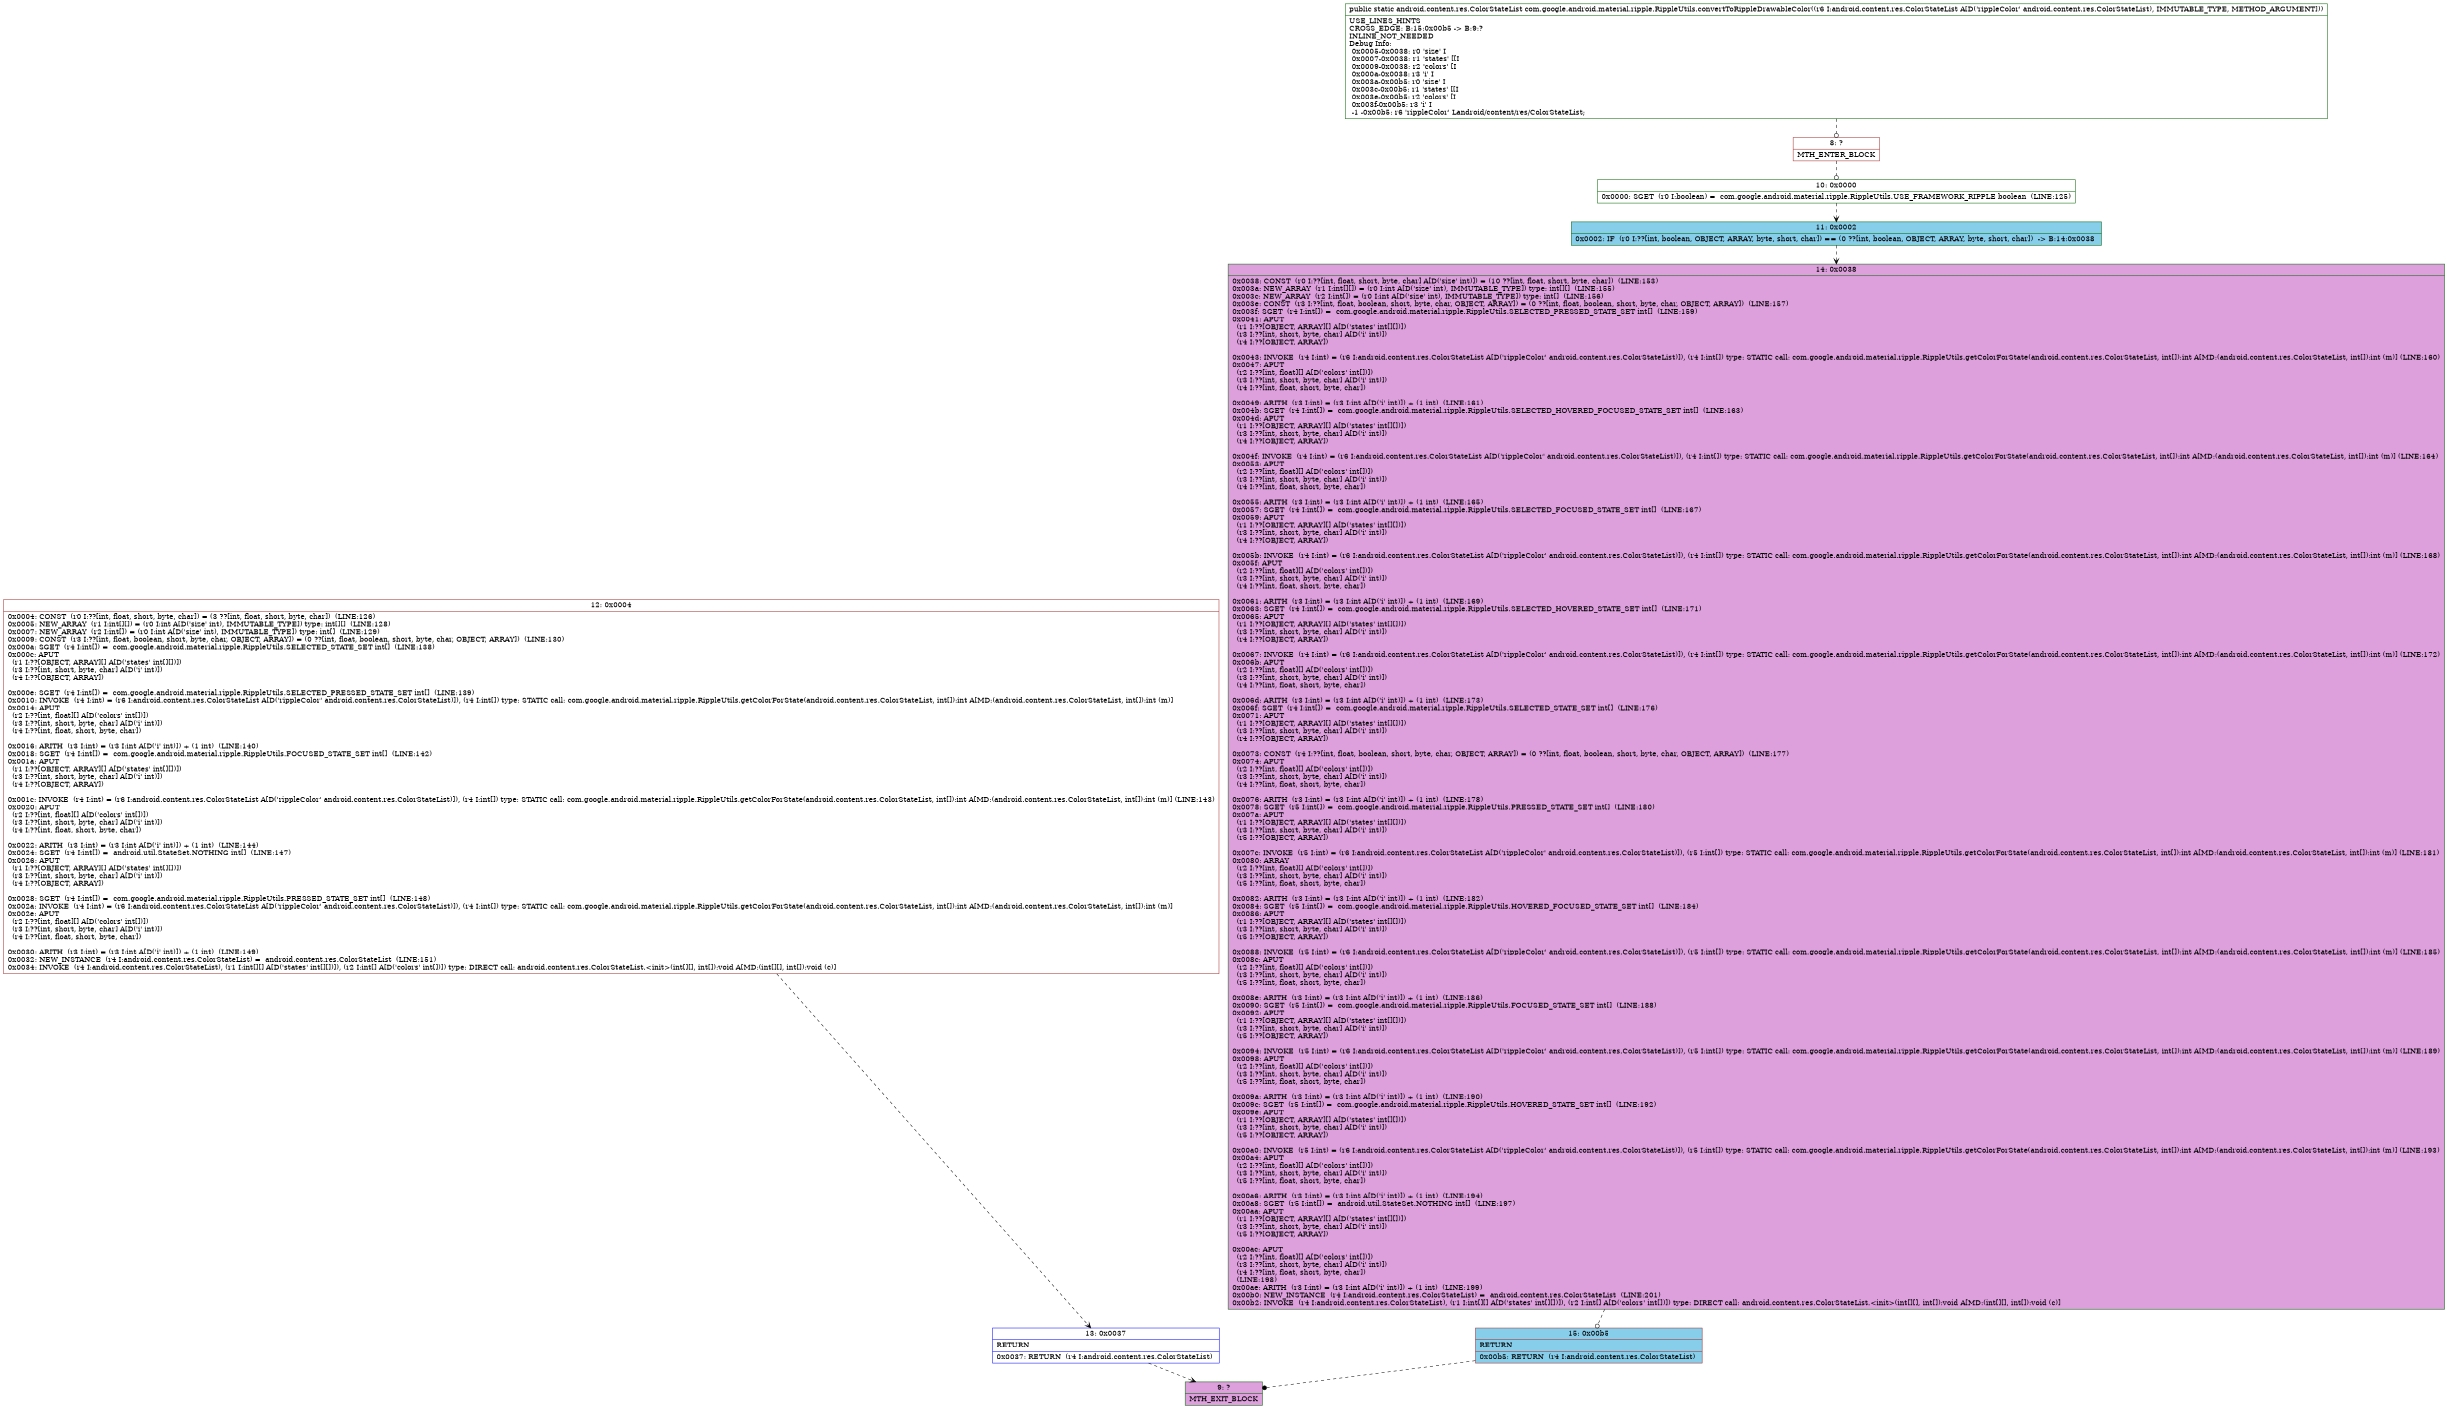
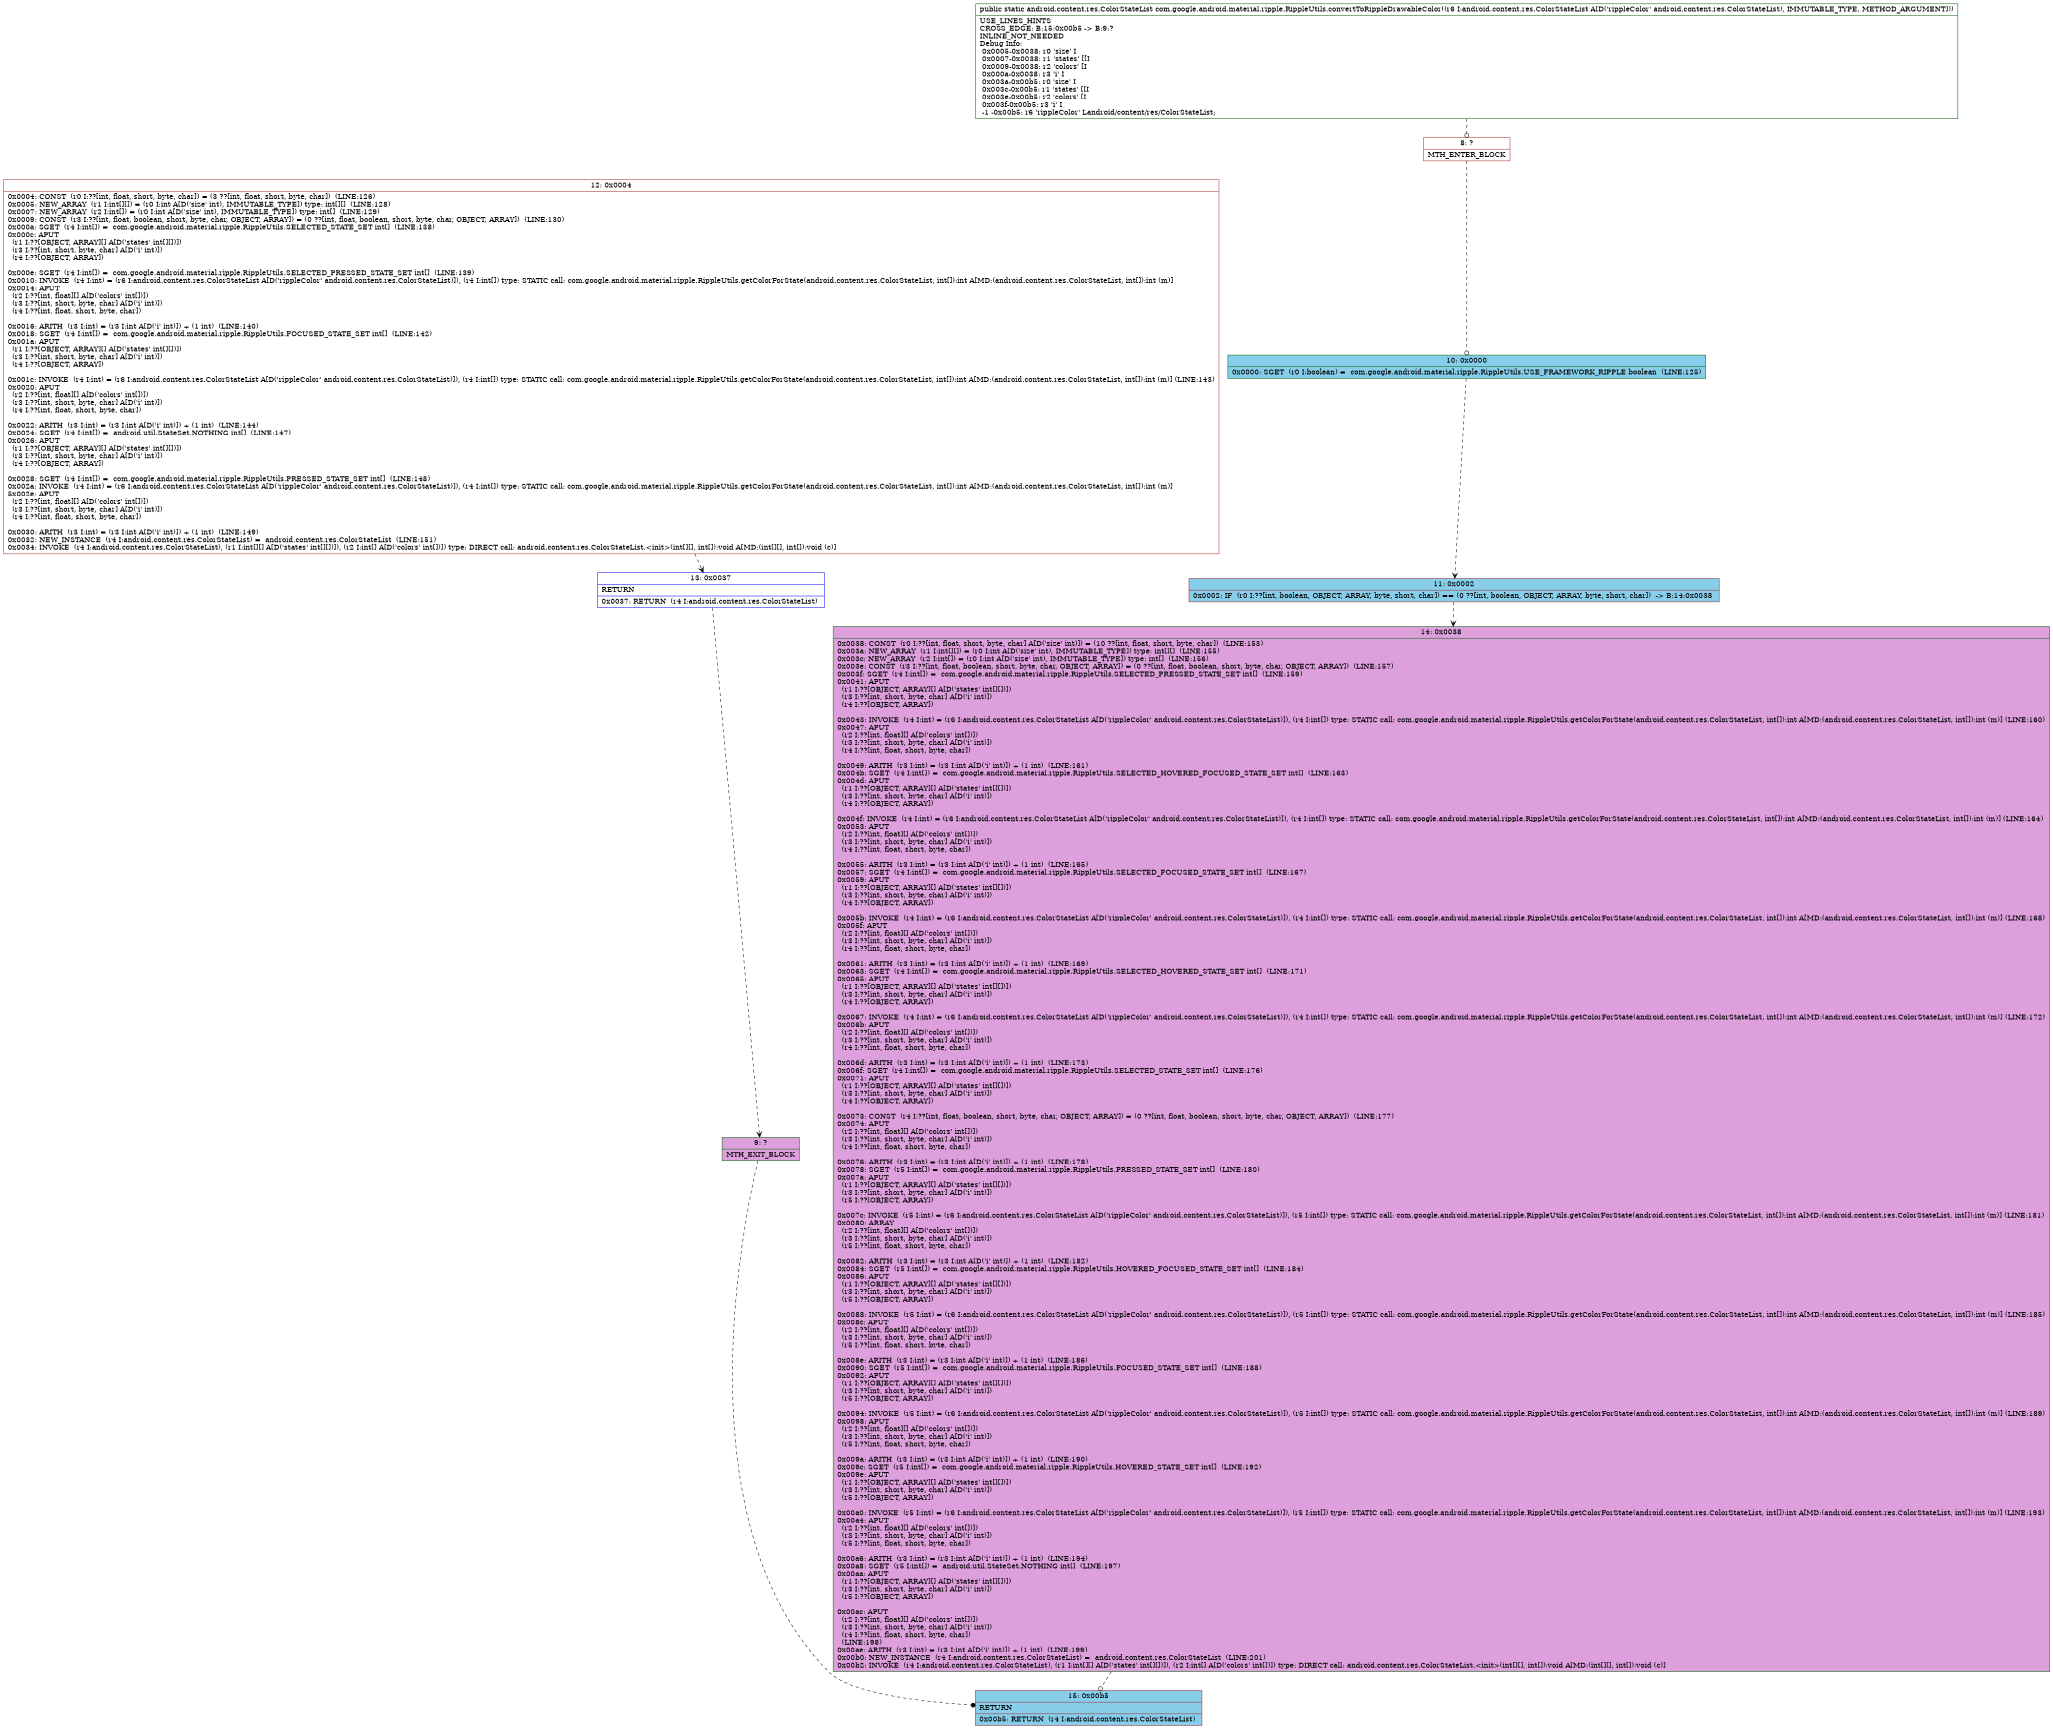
node "10: 0x0000": fillcolor white -> skyblue
node "11: 0x0002": color darkgreen -> brown
node "12: 0x0004": text "0x002e: APUT" -> "5x002e: APUT"
edge "15: 0x00b5" -> "9: ?": reversed
